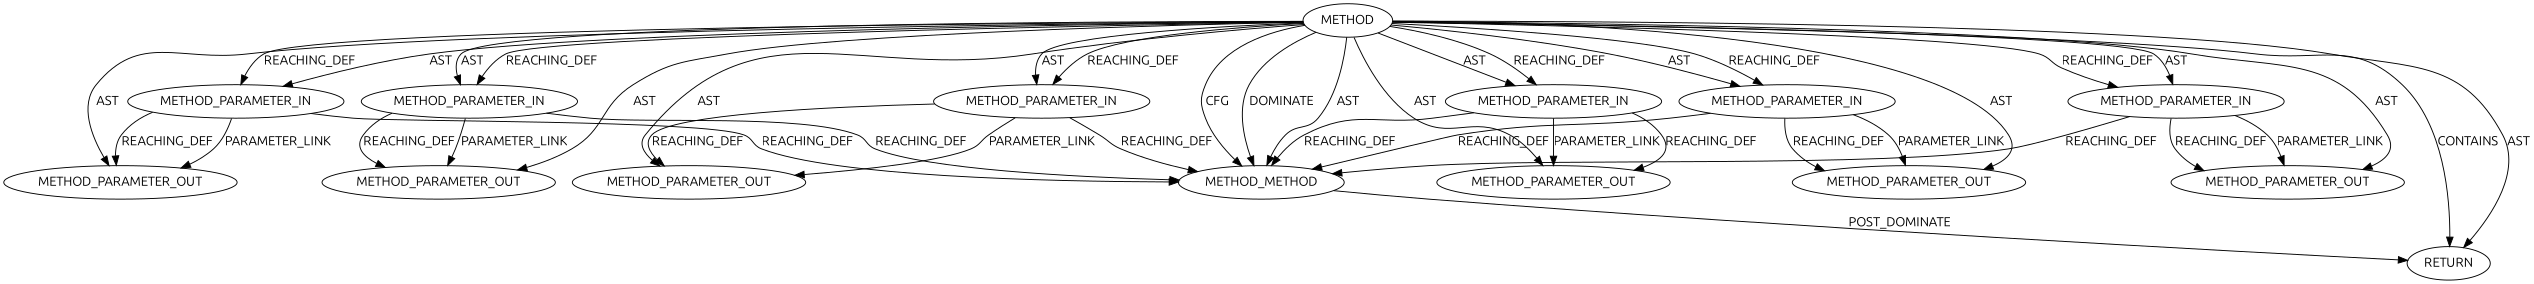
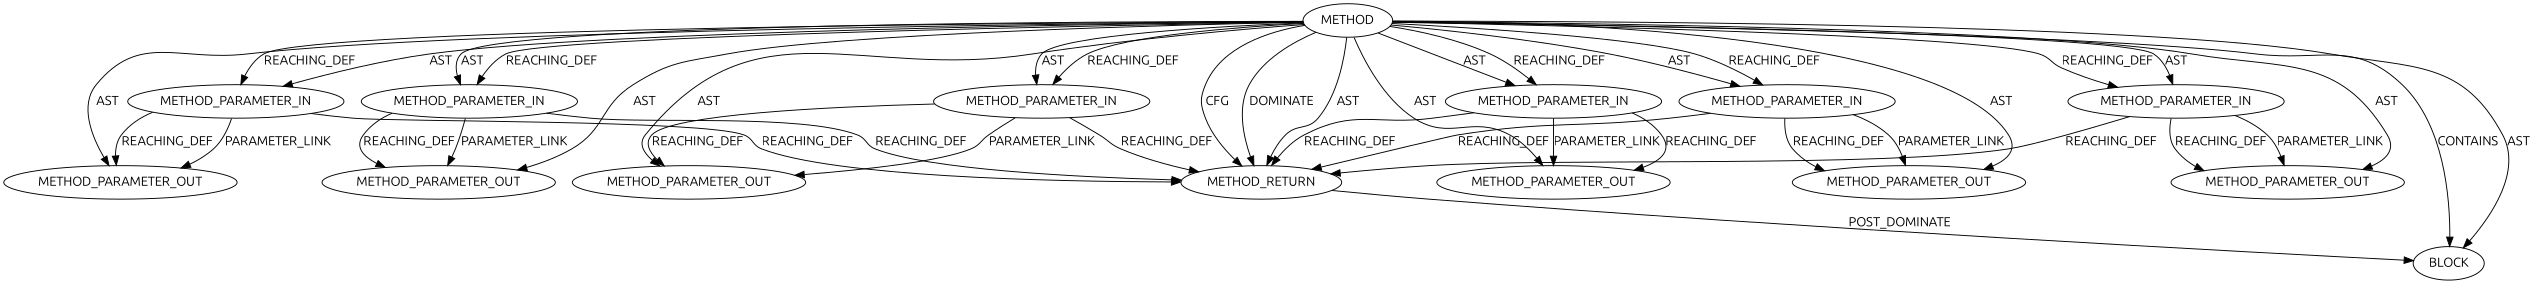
node "METHOD_METHOD": label "METHOD_METHOD" -> "METHOD_RETURN"
node "RETURN": label "RETURN" -> "BLOCK"
